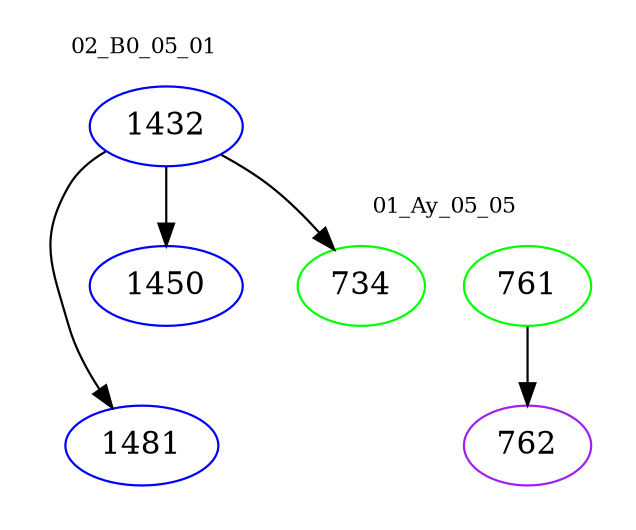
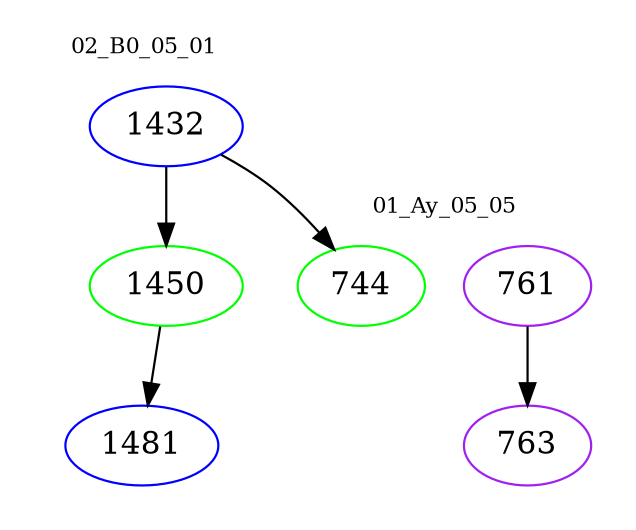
edge "1432" -> "1481": now "1450" -> "1481"
node "1450": color blue -> green
node "734": label "734" -> "744"
node "761": color green -> purple
node "762": label "762" -> "763"
